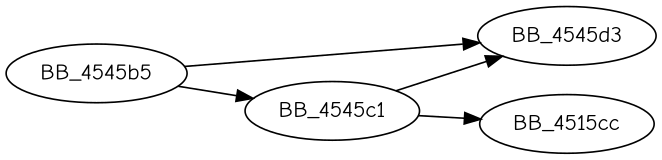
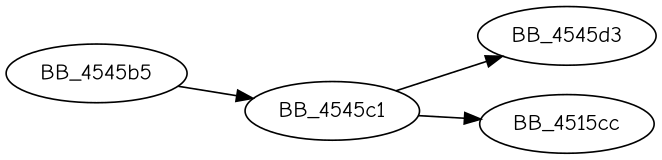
edge "BB_4545b5" -> "BB_4545d3": removed
